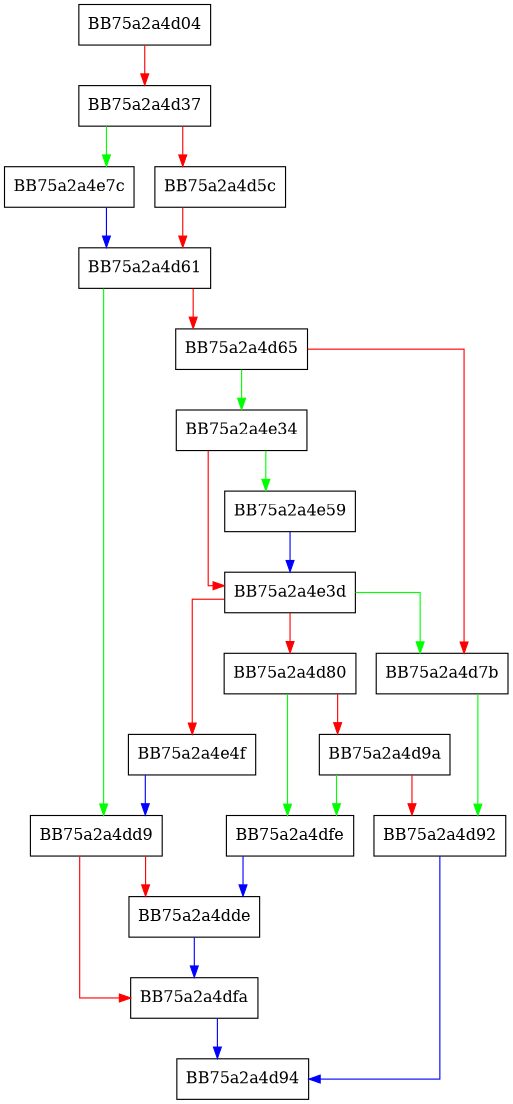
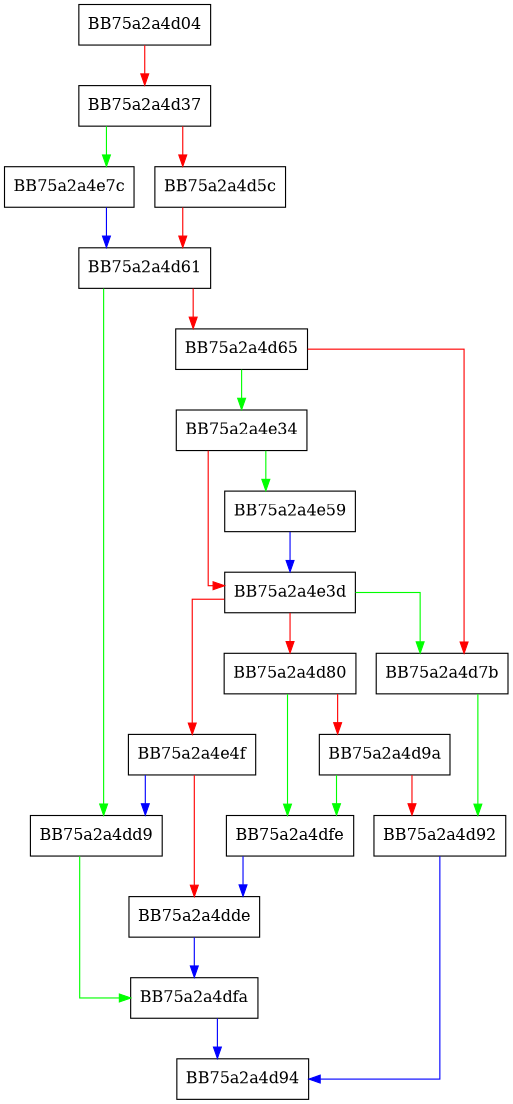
edge "BB75a2a4dd9" -> "BB75a2a4dde": now "BB75a2a4e4f" -> "BB75a2a4dde"
edge "BB75a2a4dd9" -> "BB75a2a4dfa": color red -> green
